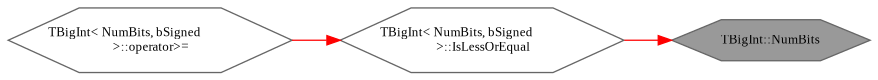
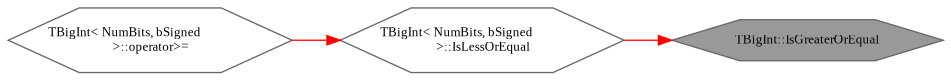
node "TBigInt::NumBits": label "TBigInt::NumBits" -> "TBigInt::IsGreaterOrEqual"
